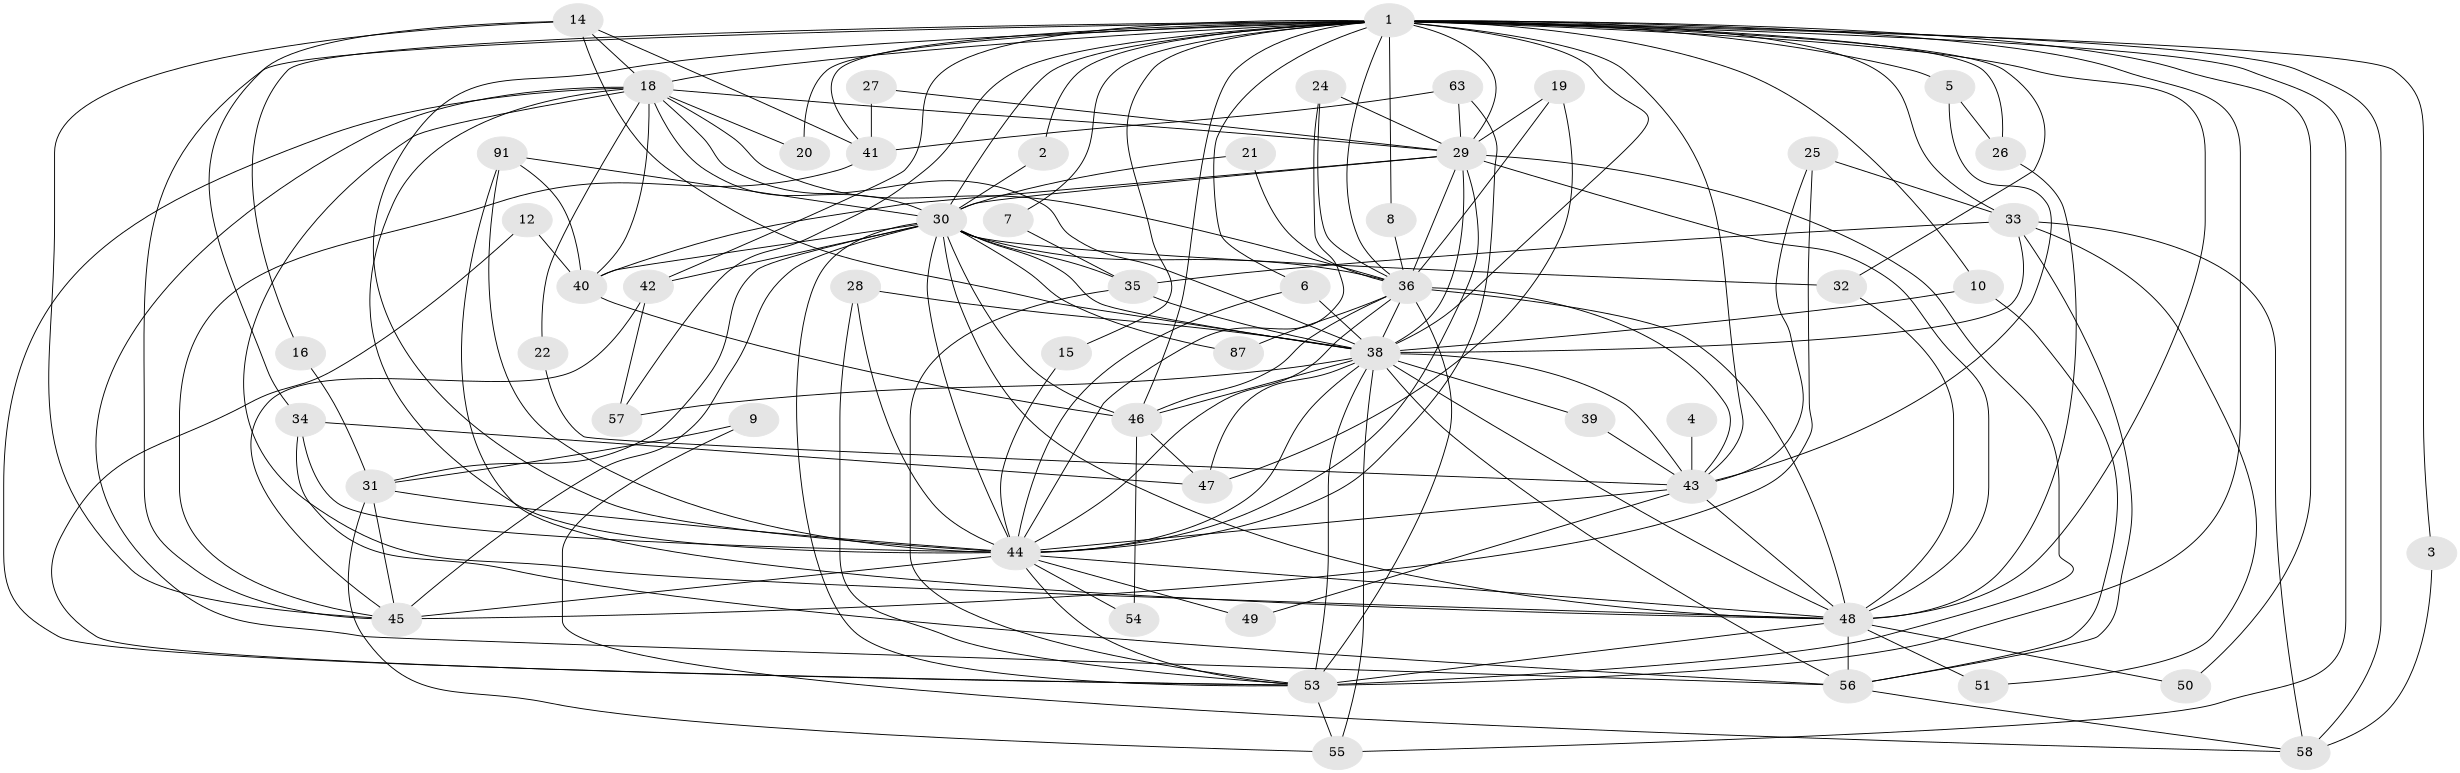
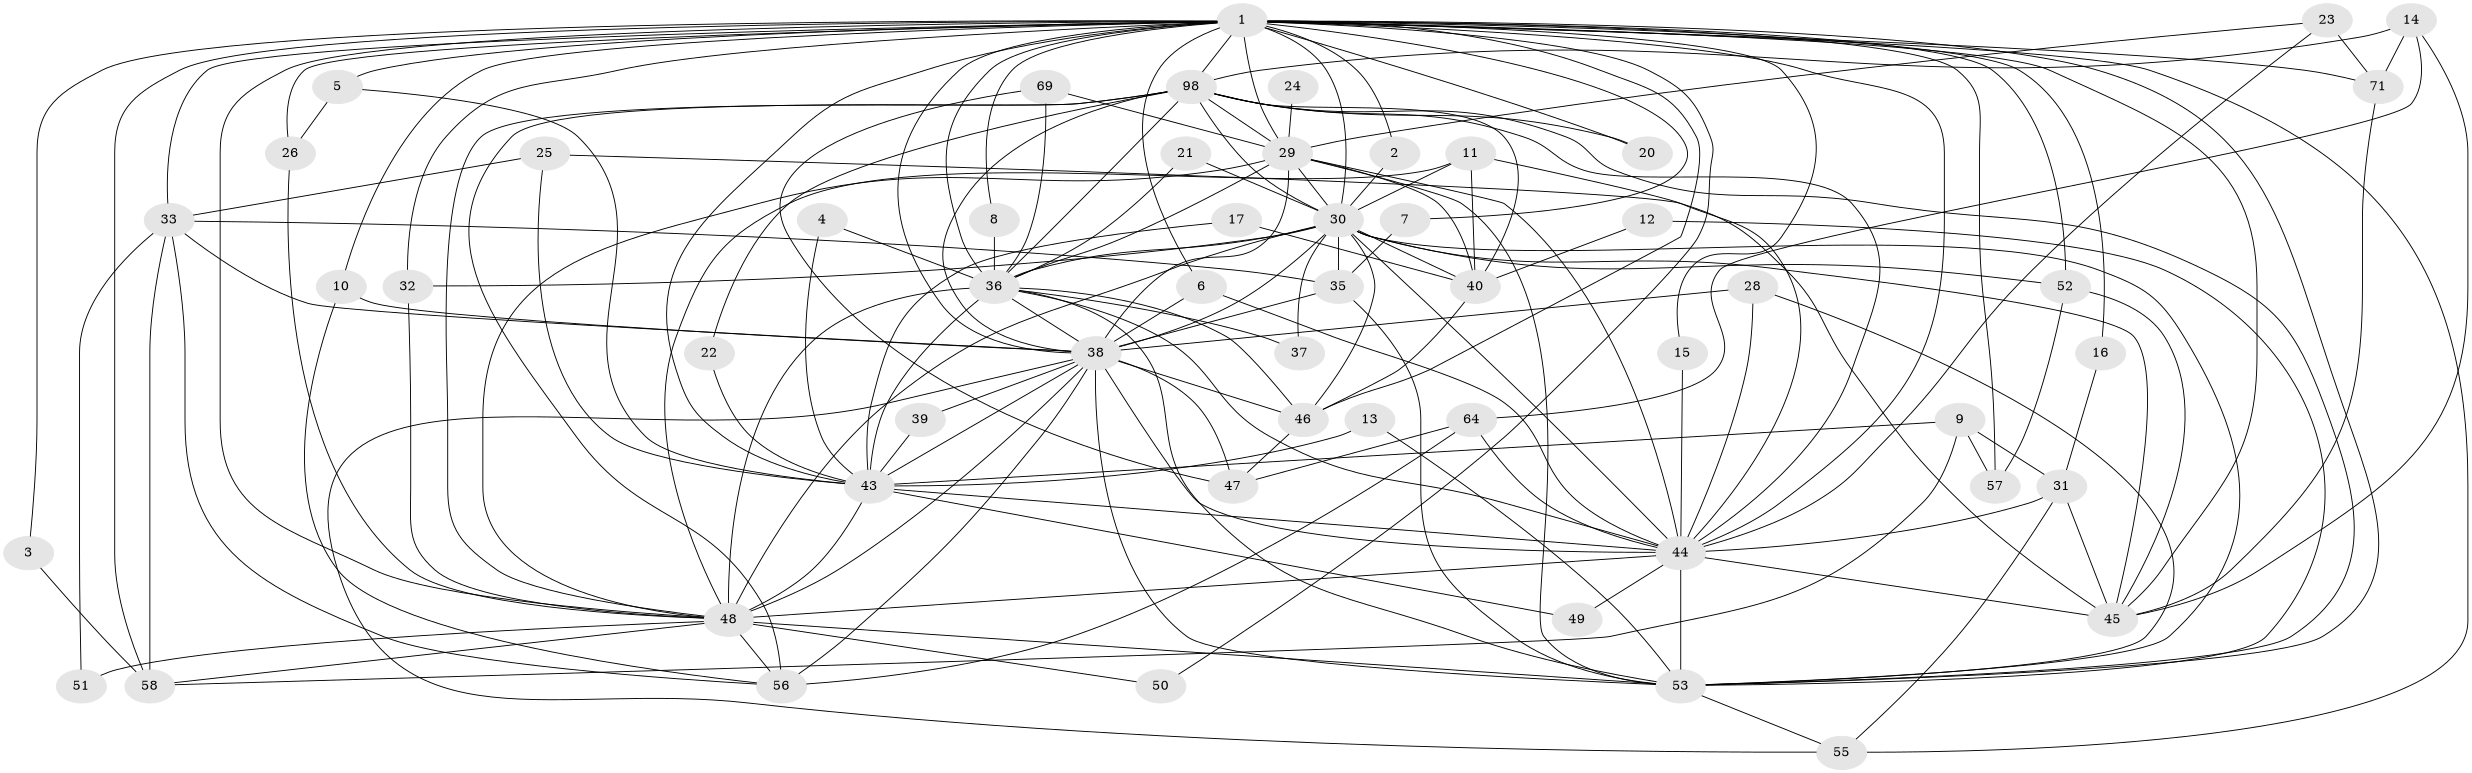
node "18": label "18" -> "98"
node "27": removed
node "63": label "63" -> "23"
node "19": label "19" -> "69"
node "91": label "91" -> "11"
node "41": label "41" -> "71"
edge "24" -- "36": now "4" -- "36"
node "17": added
edge "14" -- "38": removed
node "42": label "42" -> "52"
edge "24" -- "44": removed
node "87": label "87" -> "37"
edge "38" -- "57": now "9" -- "57"
edge "30" -- "31": removed
node "34": label "34" -> "64"
node "13": added
edge "9" -- "43": added
node "54": removed
edge "56" -- "58": now "48" -- "58"
